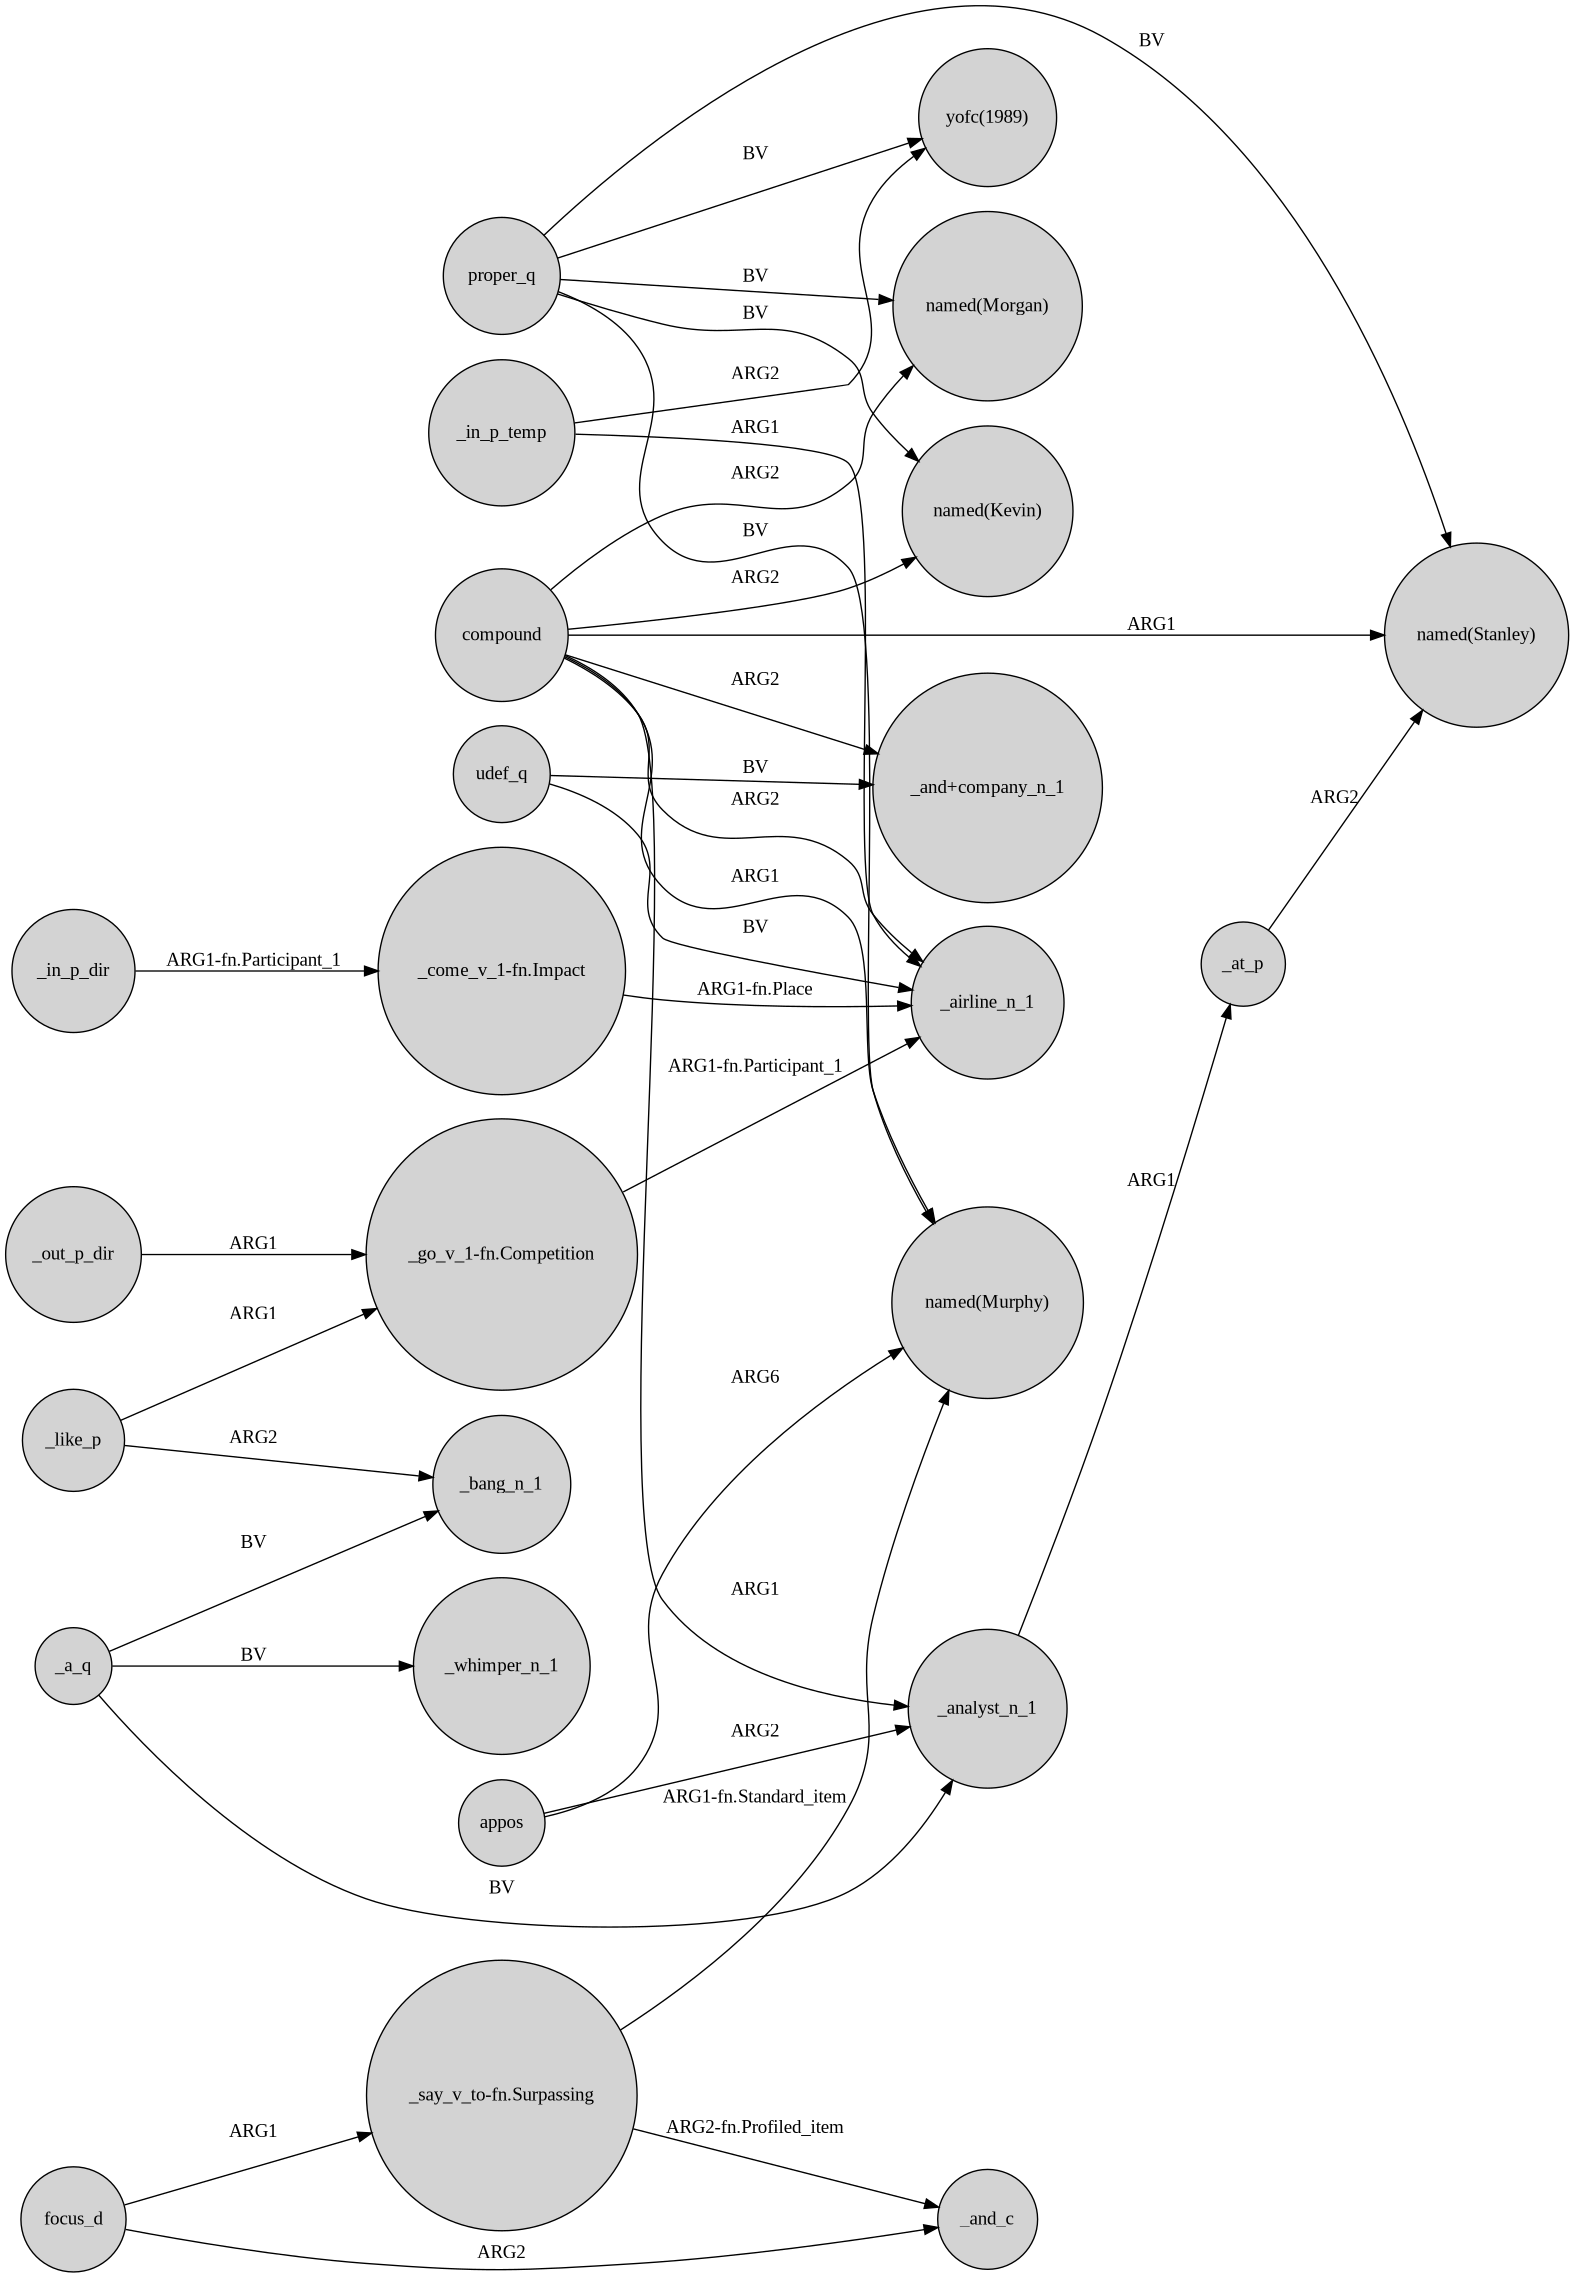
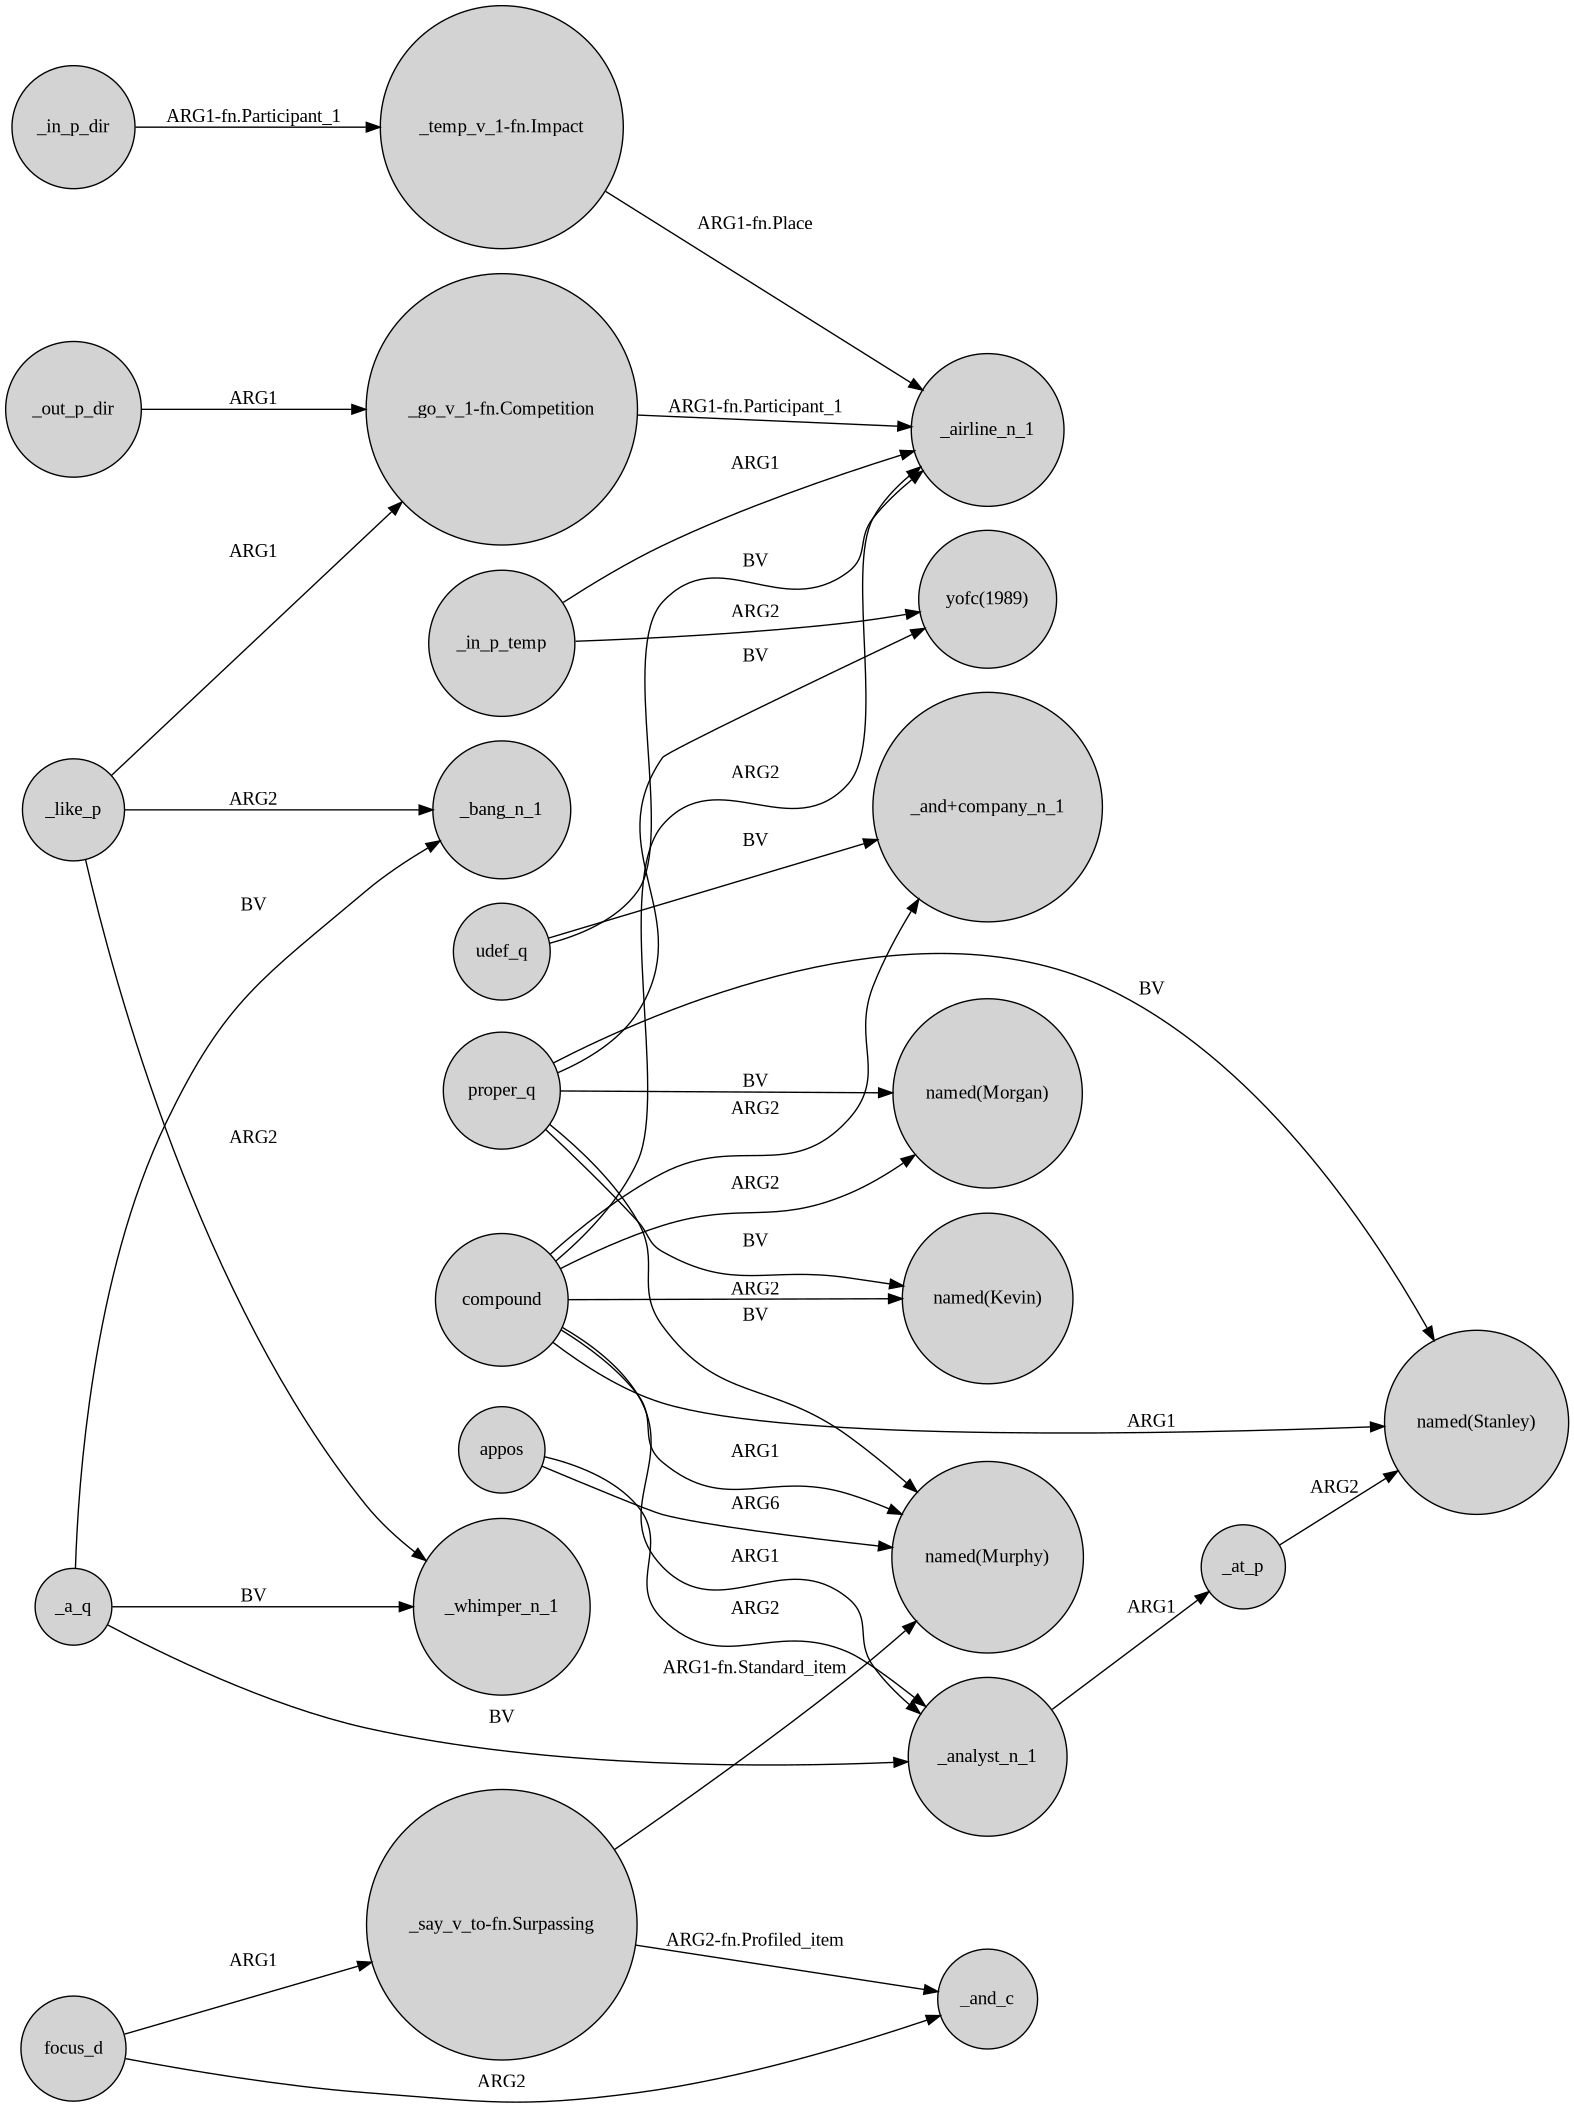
node "_come_v_1-fn.Impact": label "_come_v_1-fn.Impact" -> "_temp_v_1-fn.Impact"
edge "_like_p" -> "_whimper_n_1": added, label "ARG2"
